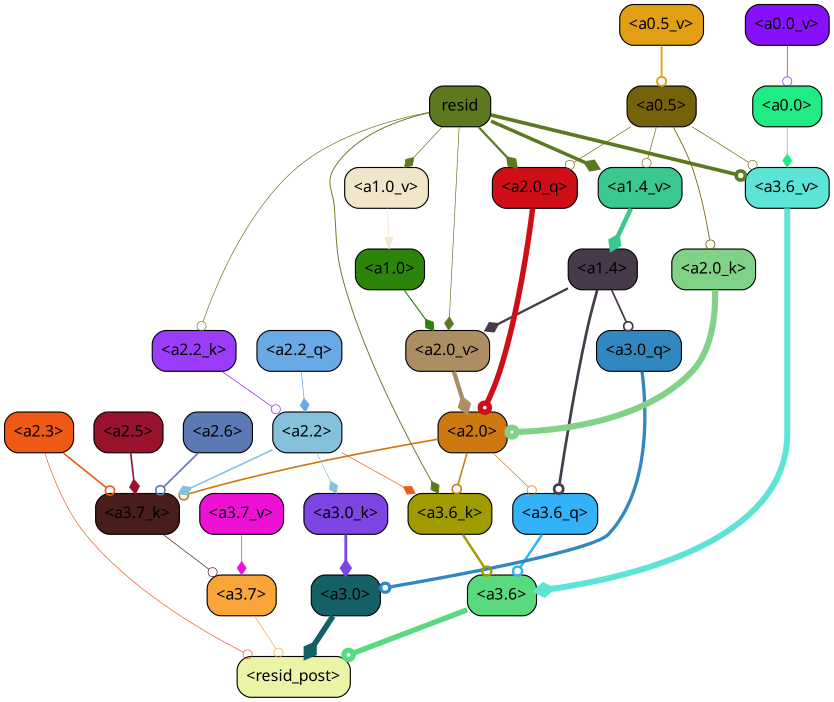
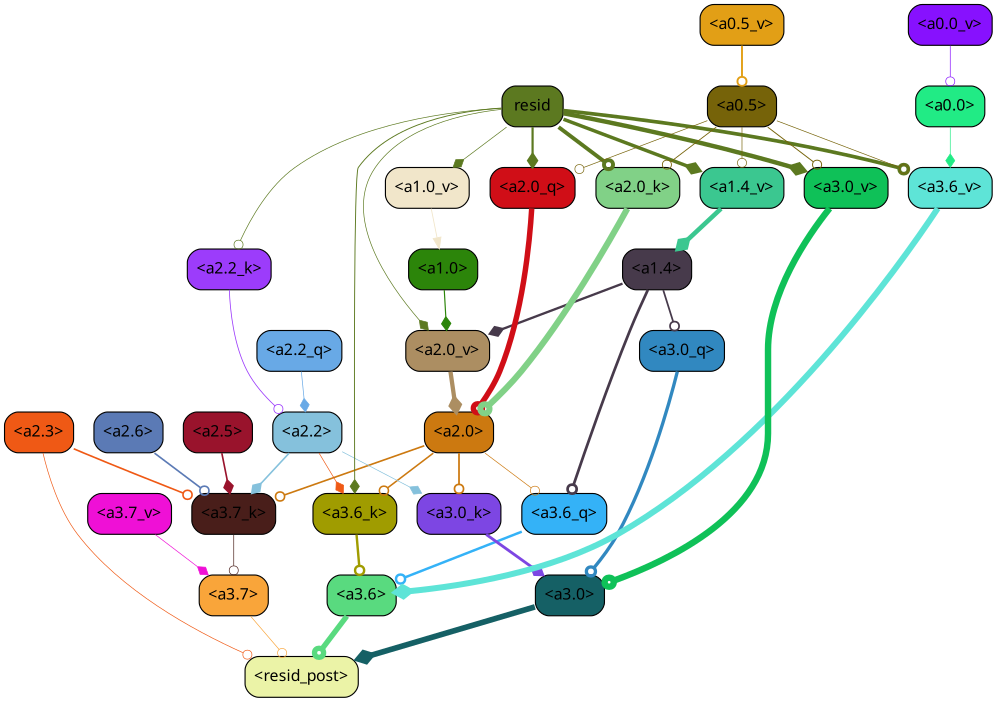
edge "resid" -> "<a2.0_k>": added
node "<a3.0_v>": added
edge "<a2.0>" -> "<a3.0_k>": added
